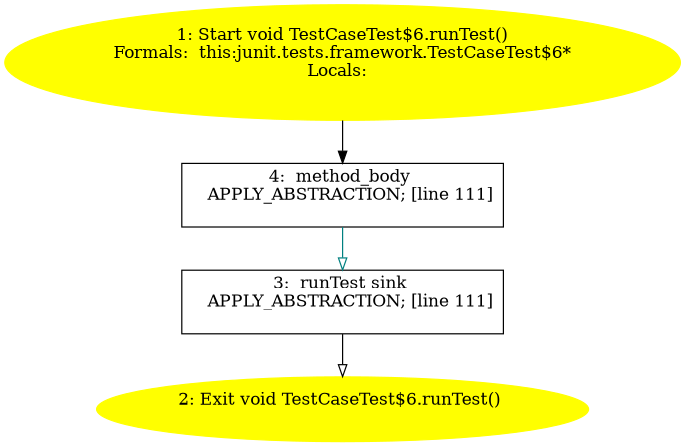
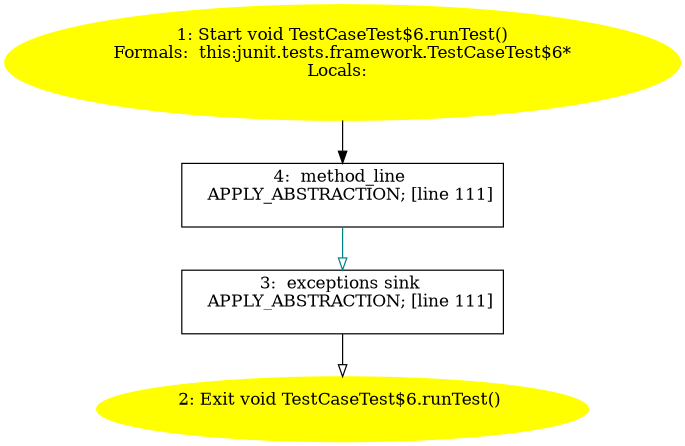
node "4:  method_body APPLY_ABSTRACTION; [line 111]": label "4:  method_body APPLY_ABSTRACTION; [line 111]" -> "4:  method_line APPLY_ABSTRACTION; [line 111]"
node "3:  runTest sink APPLY_ABSTRACTION; [line 111]": label "3:  runTest sink APPLY_ABSTRACTION; [line 111]" -> "3:  exceptions sink APPLY_ABSTRACTION; [line 111]"
